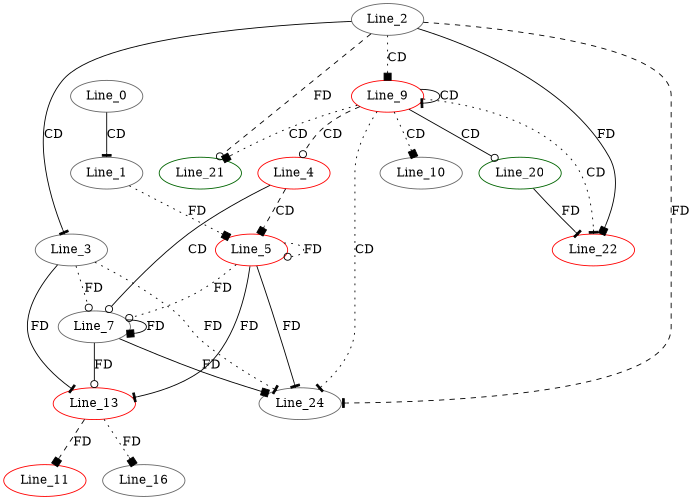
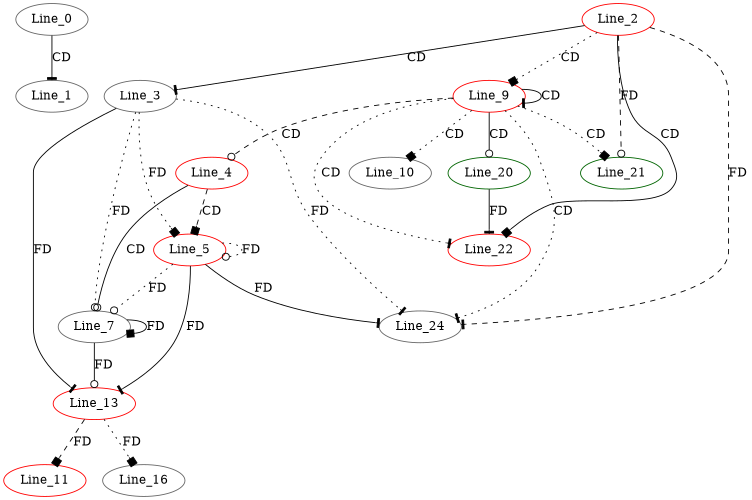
node "Line_2": color gray40 -> red
edge "Line_2" -> "Line_22": label "FD" -> "CD"
edge "Line_1" -> "Line_5": now "Line_3" -> "Line_5"
edge "Line_7" -> "Line_24": removed, label "FD"
